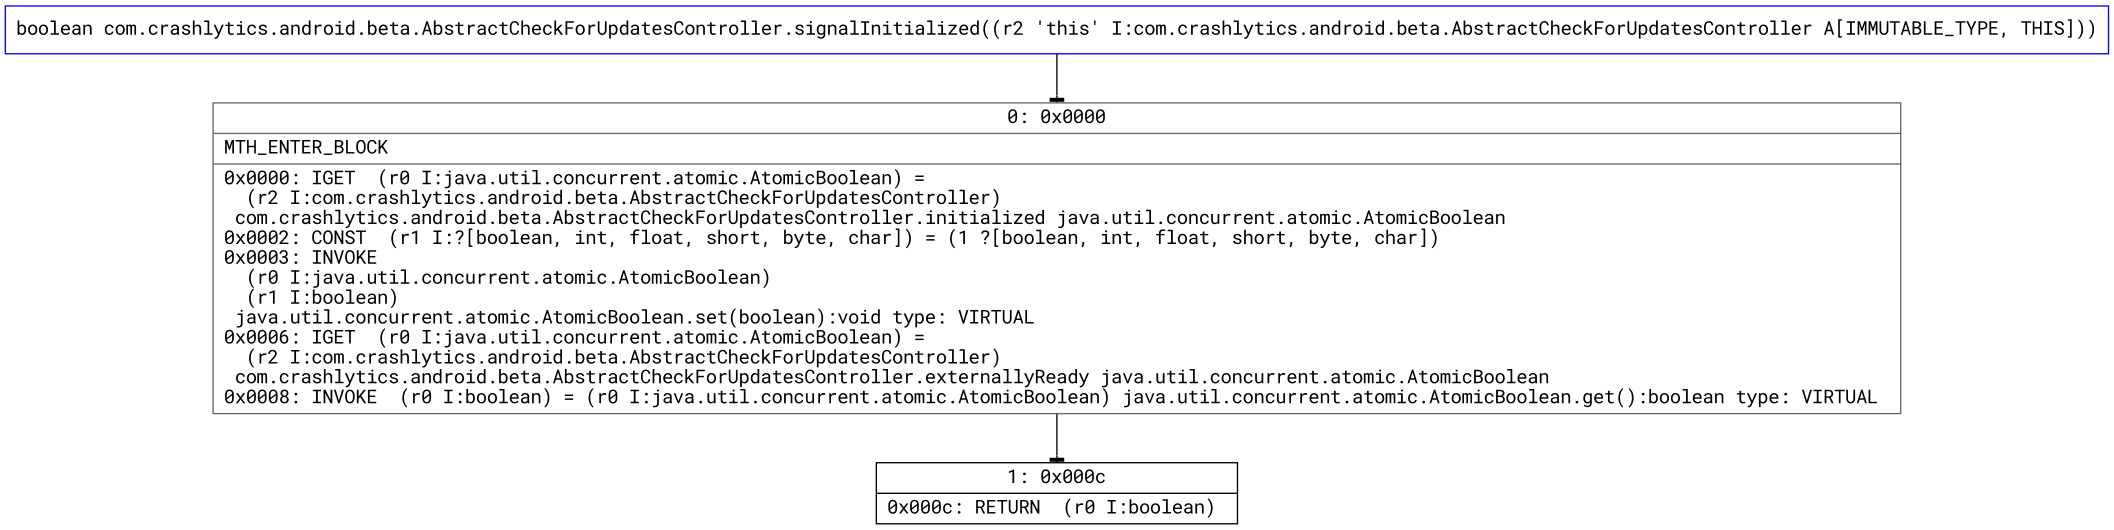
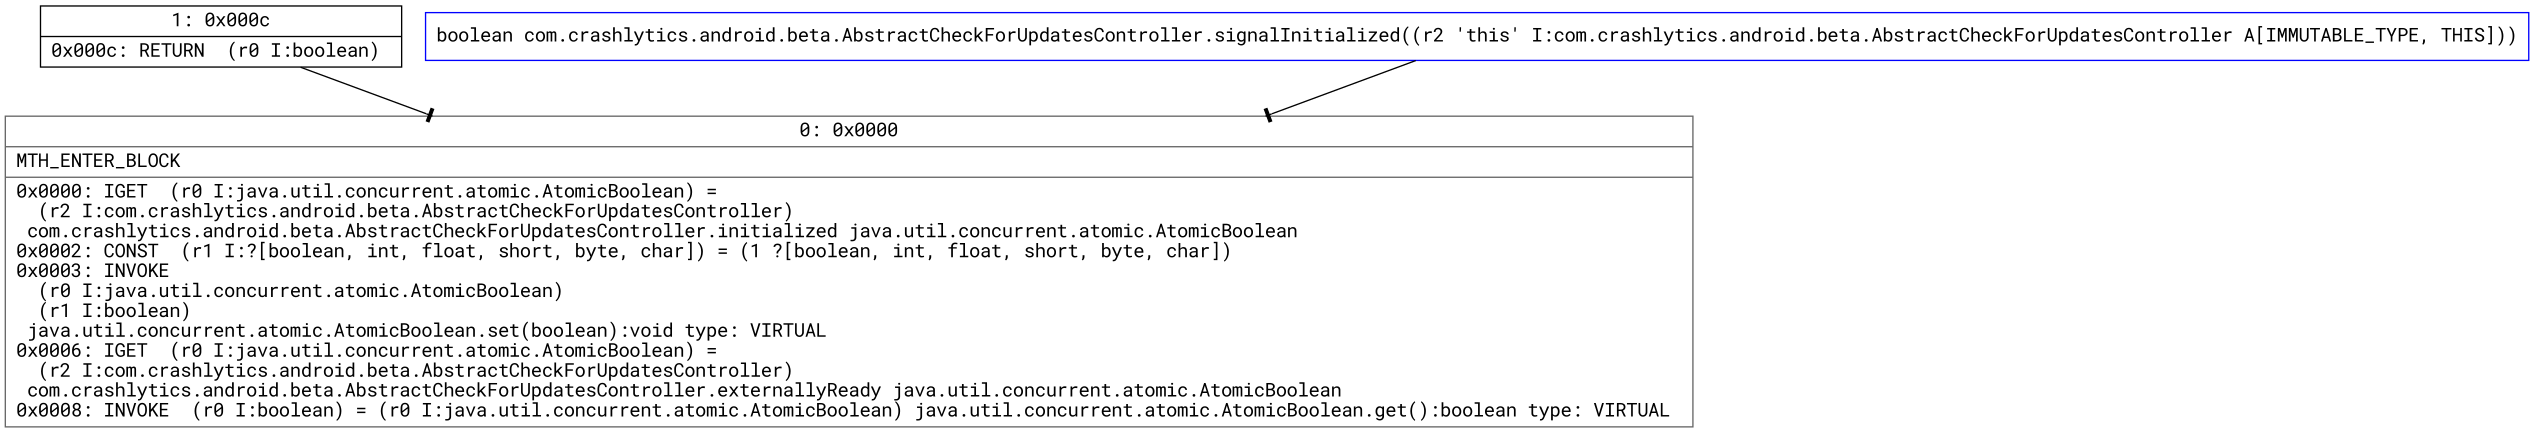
edge "0: 0x0000" -> "1: 0x000c": reversed
